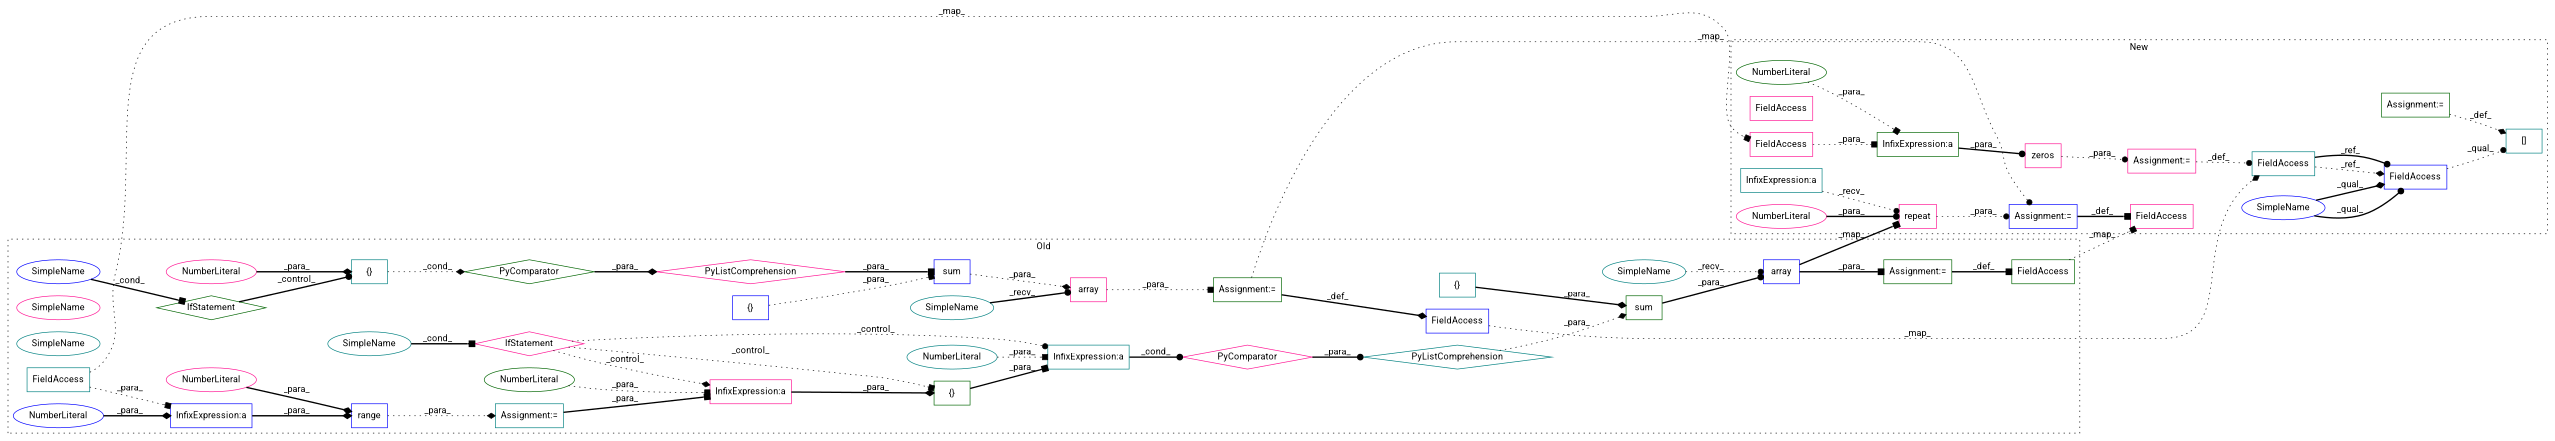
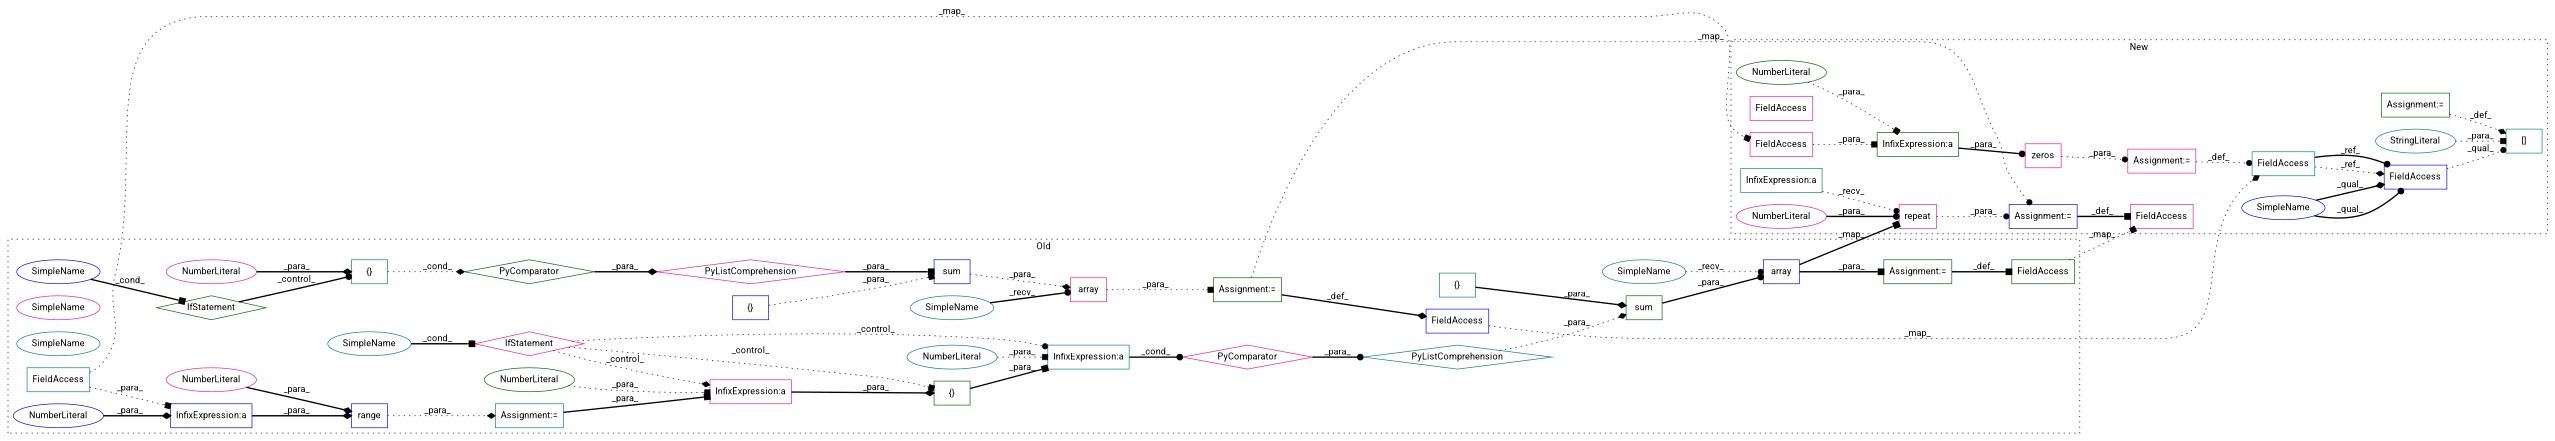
node "StringLiteral": added
